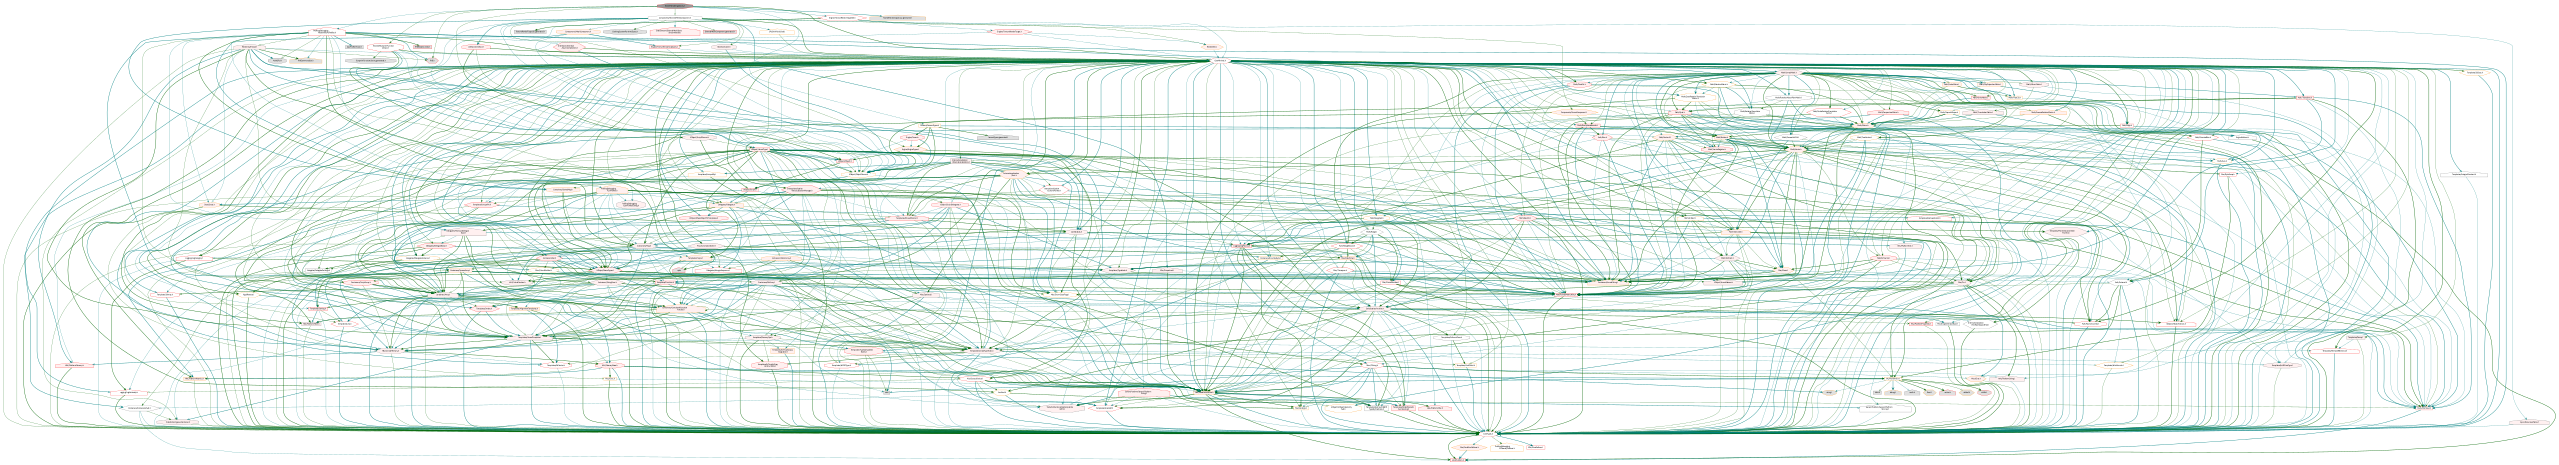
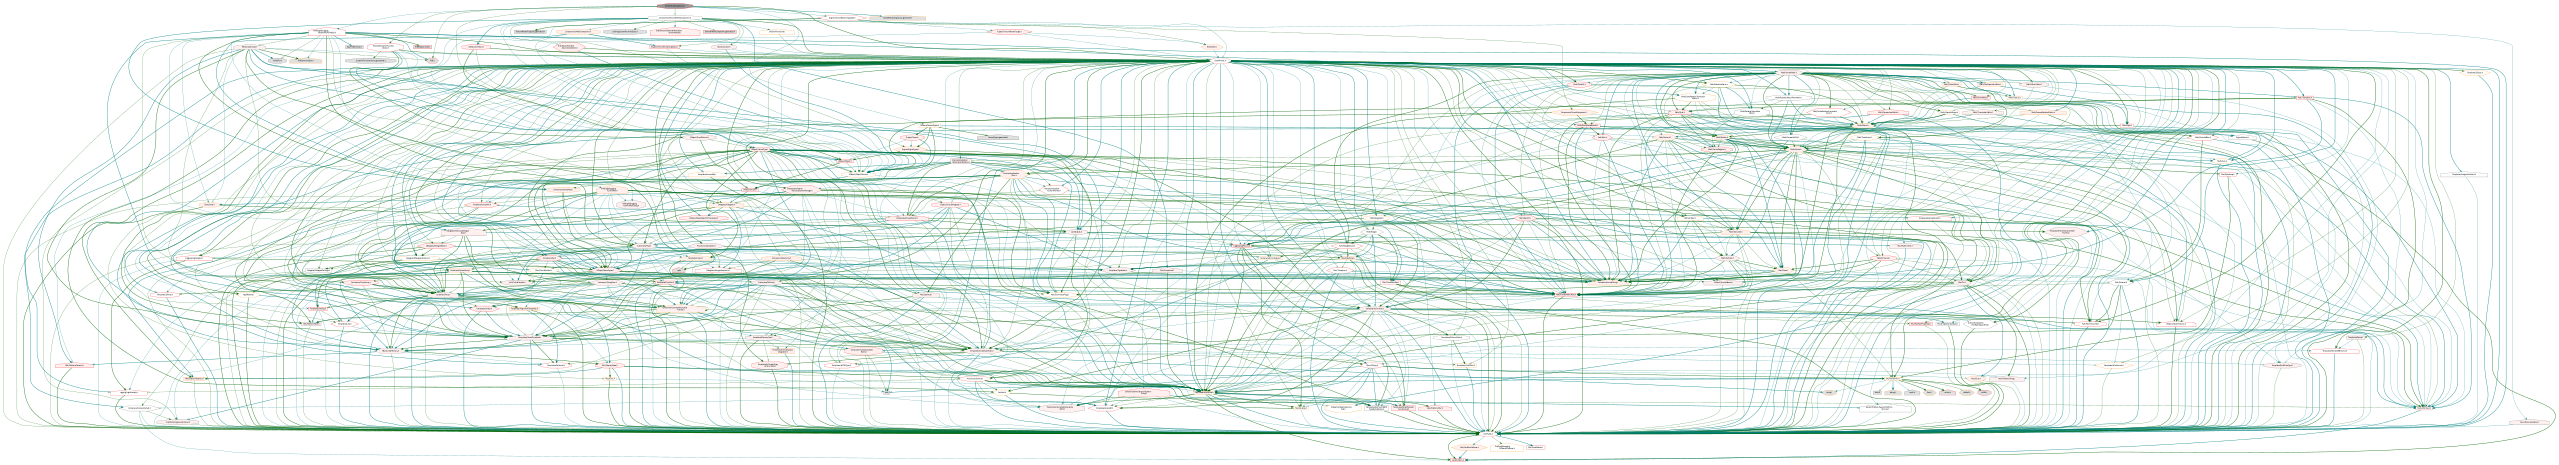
edge "Components/SceneComponent.h" -> "Math/BoxSphereBounds.h": style solid -> bold
